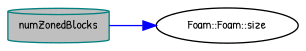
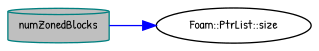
node "Foam::Foam::size": label "Foam::Foam::size" -> "Foam::PtrList::size"
